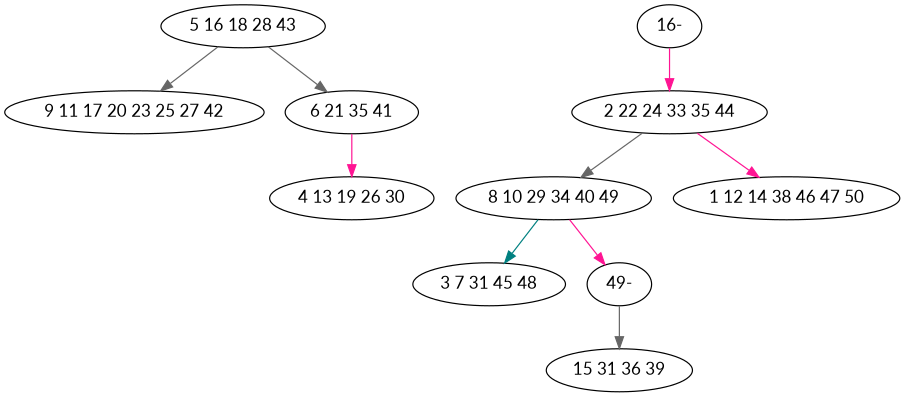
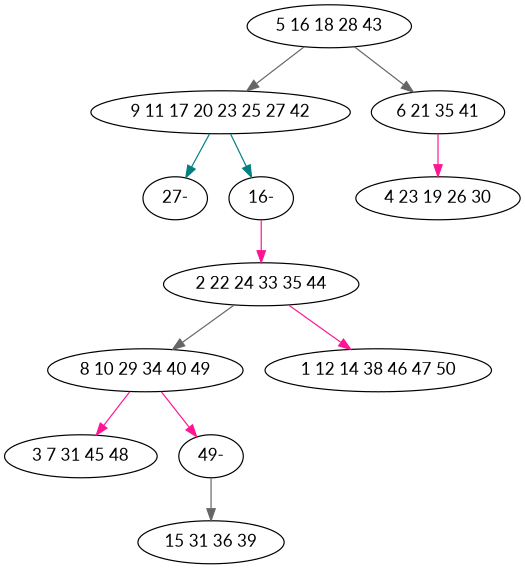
edge "9 11 17 20 23 25 27 42" -> "16-": added
node "27-": added
node "4 13 19 26 30": label "4 13 19 26 30" -> "4 23 19 26 30"
edge "8 10 29 34 40 49" -> "3 7 31 45 48": color teal -> deeppink
